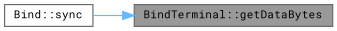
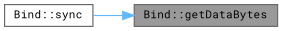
node "BindTerminal::getDataBytes": label "BindTerminal::getDataBytes" -> "Bind::getDataBytes"
